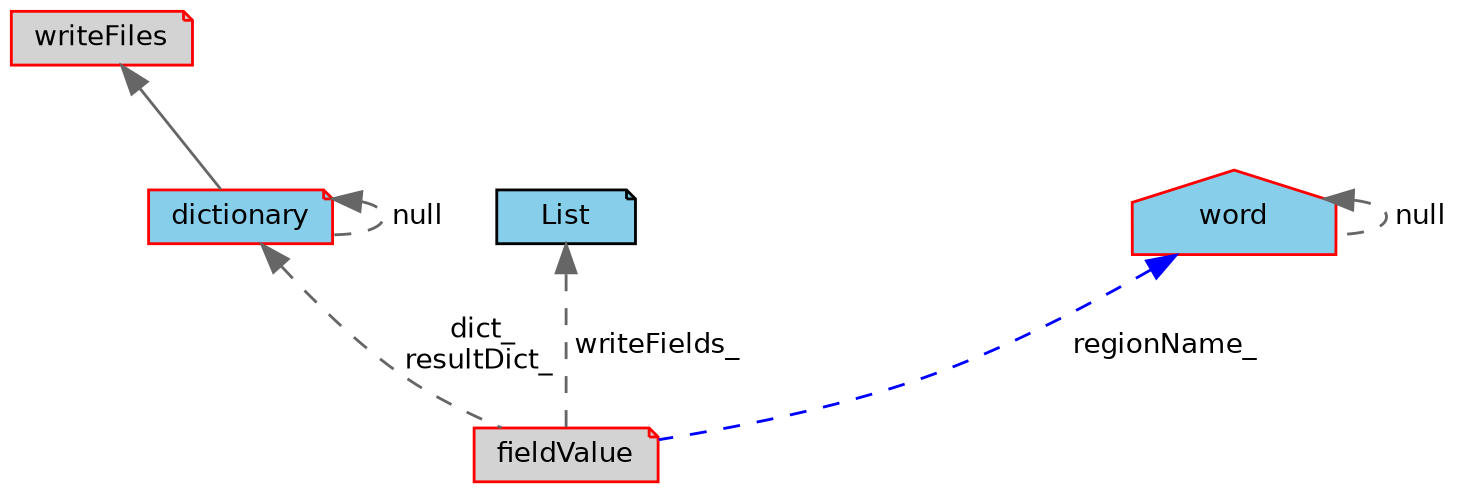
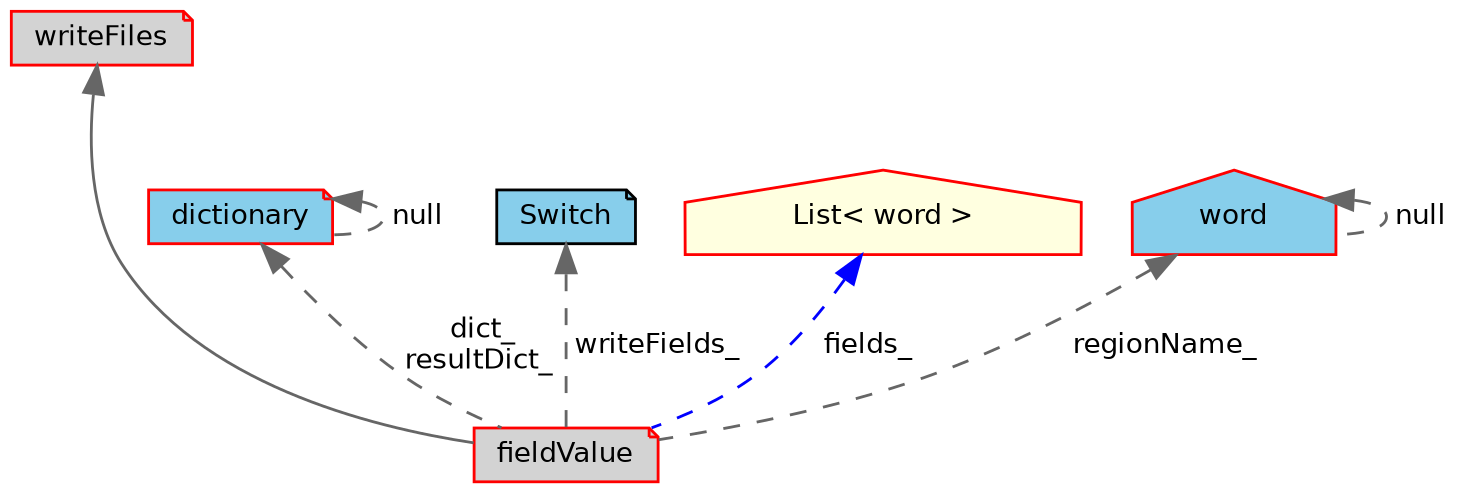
edge "dictionary" -> "writeFiles": now "fieldValue" -> "writeFiles"
node "List": label "List" -> "Switch"
node "List< word >": added
edge "fieldValue" -> "word": color blue -> gray40
